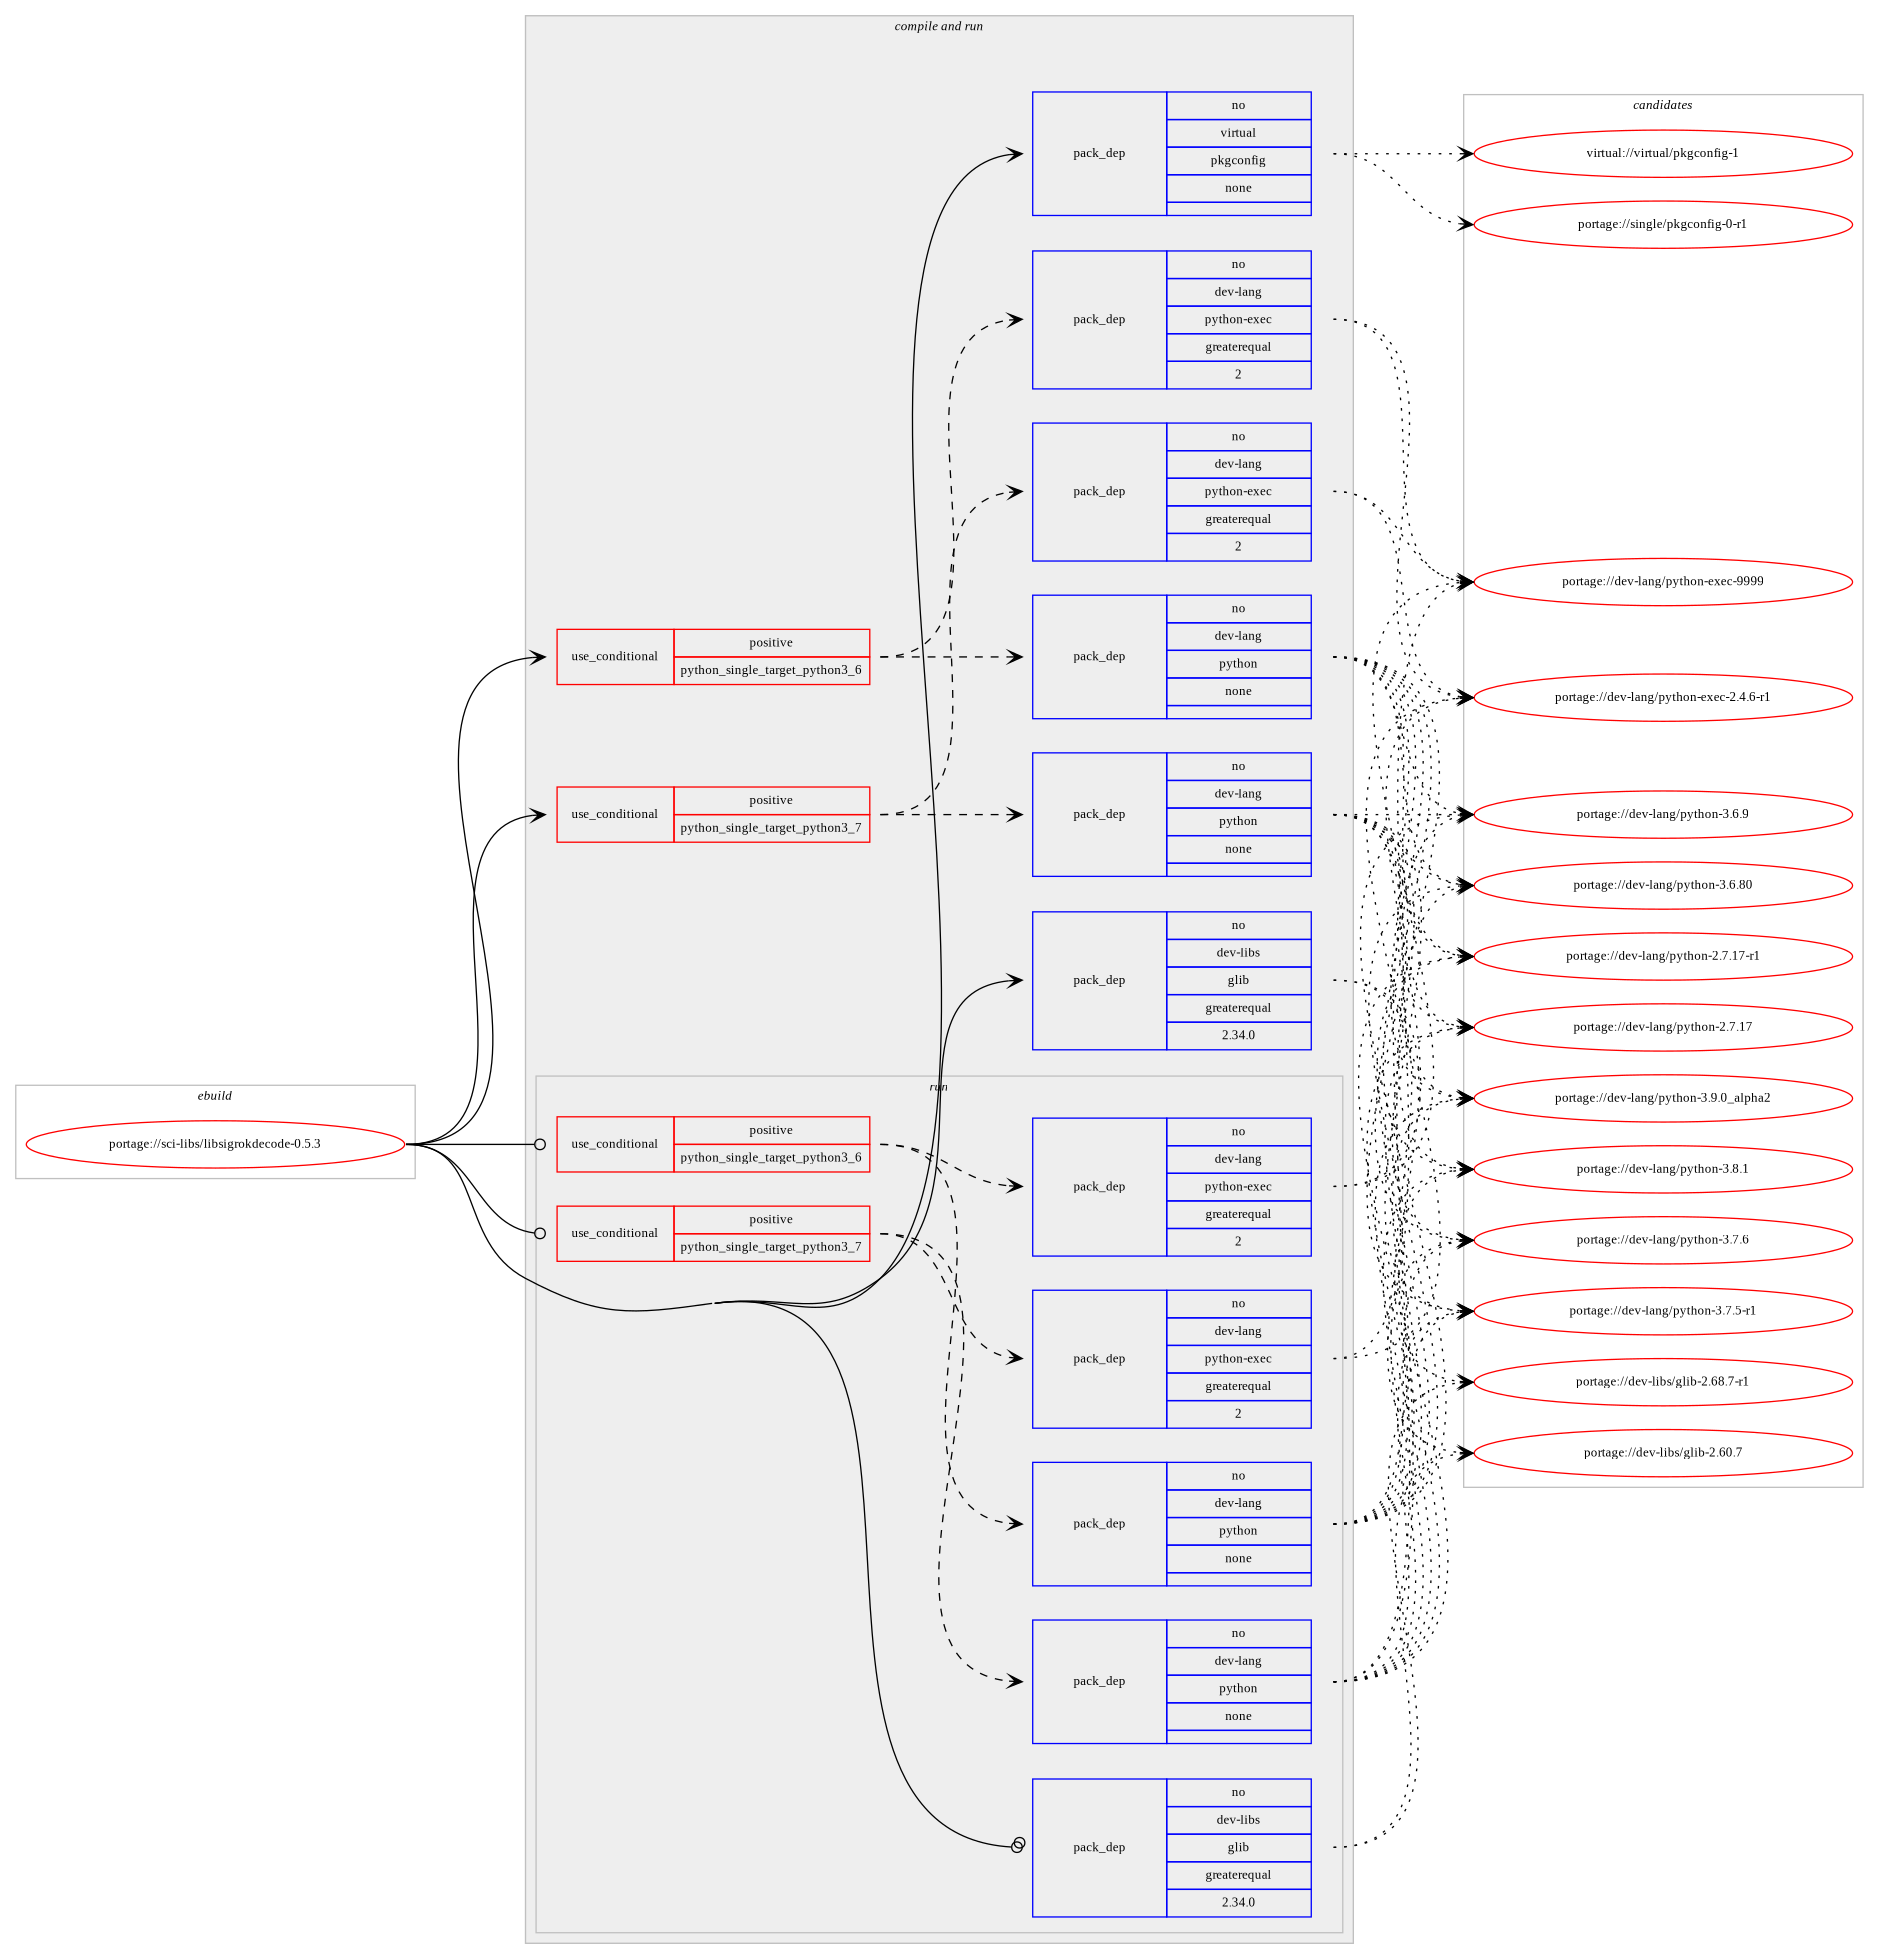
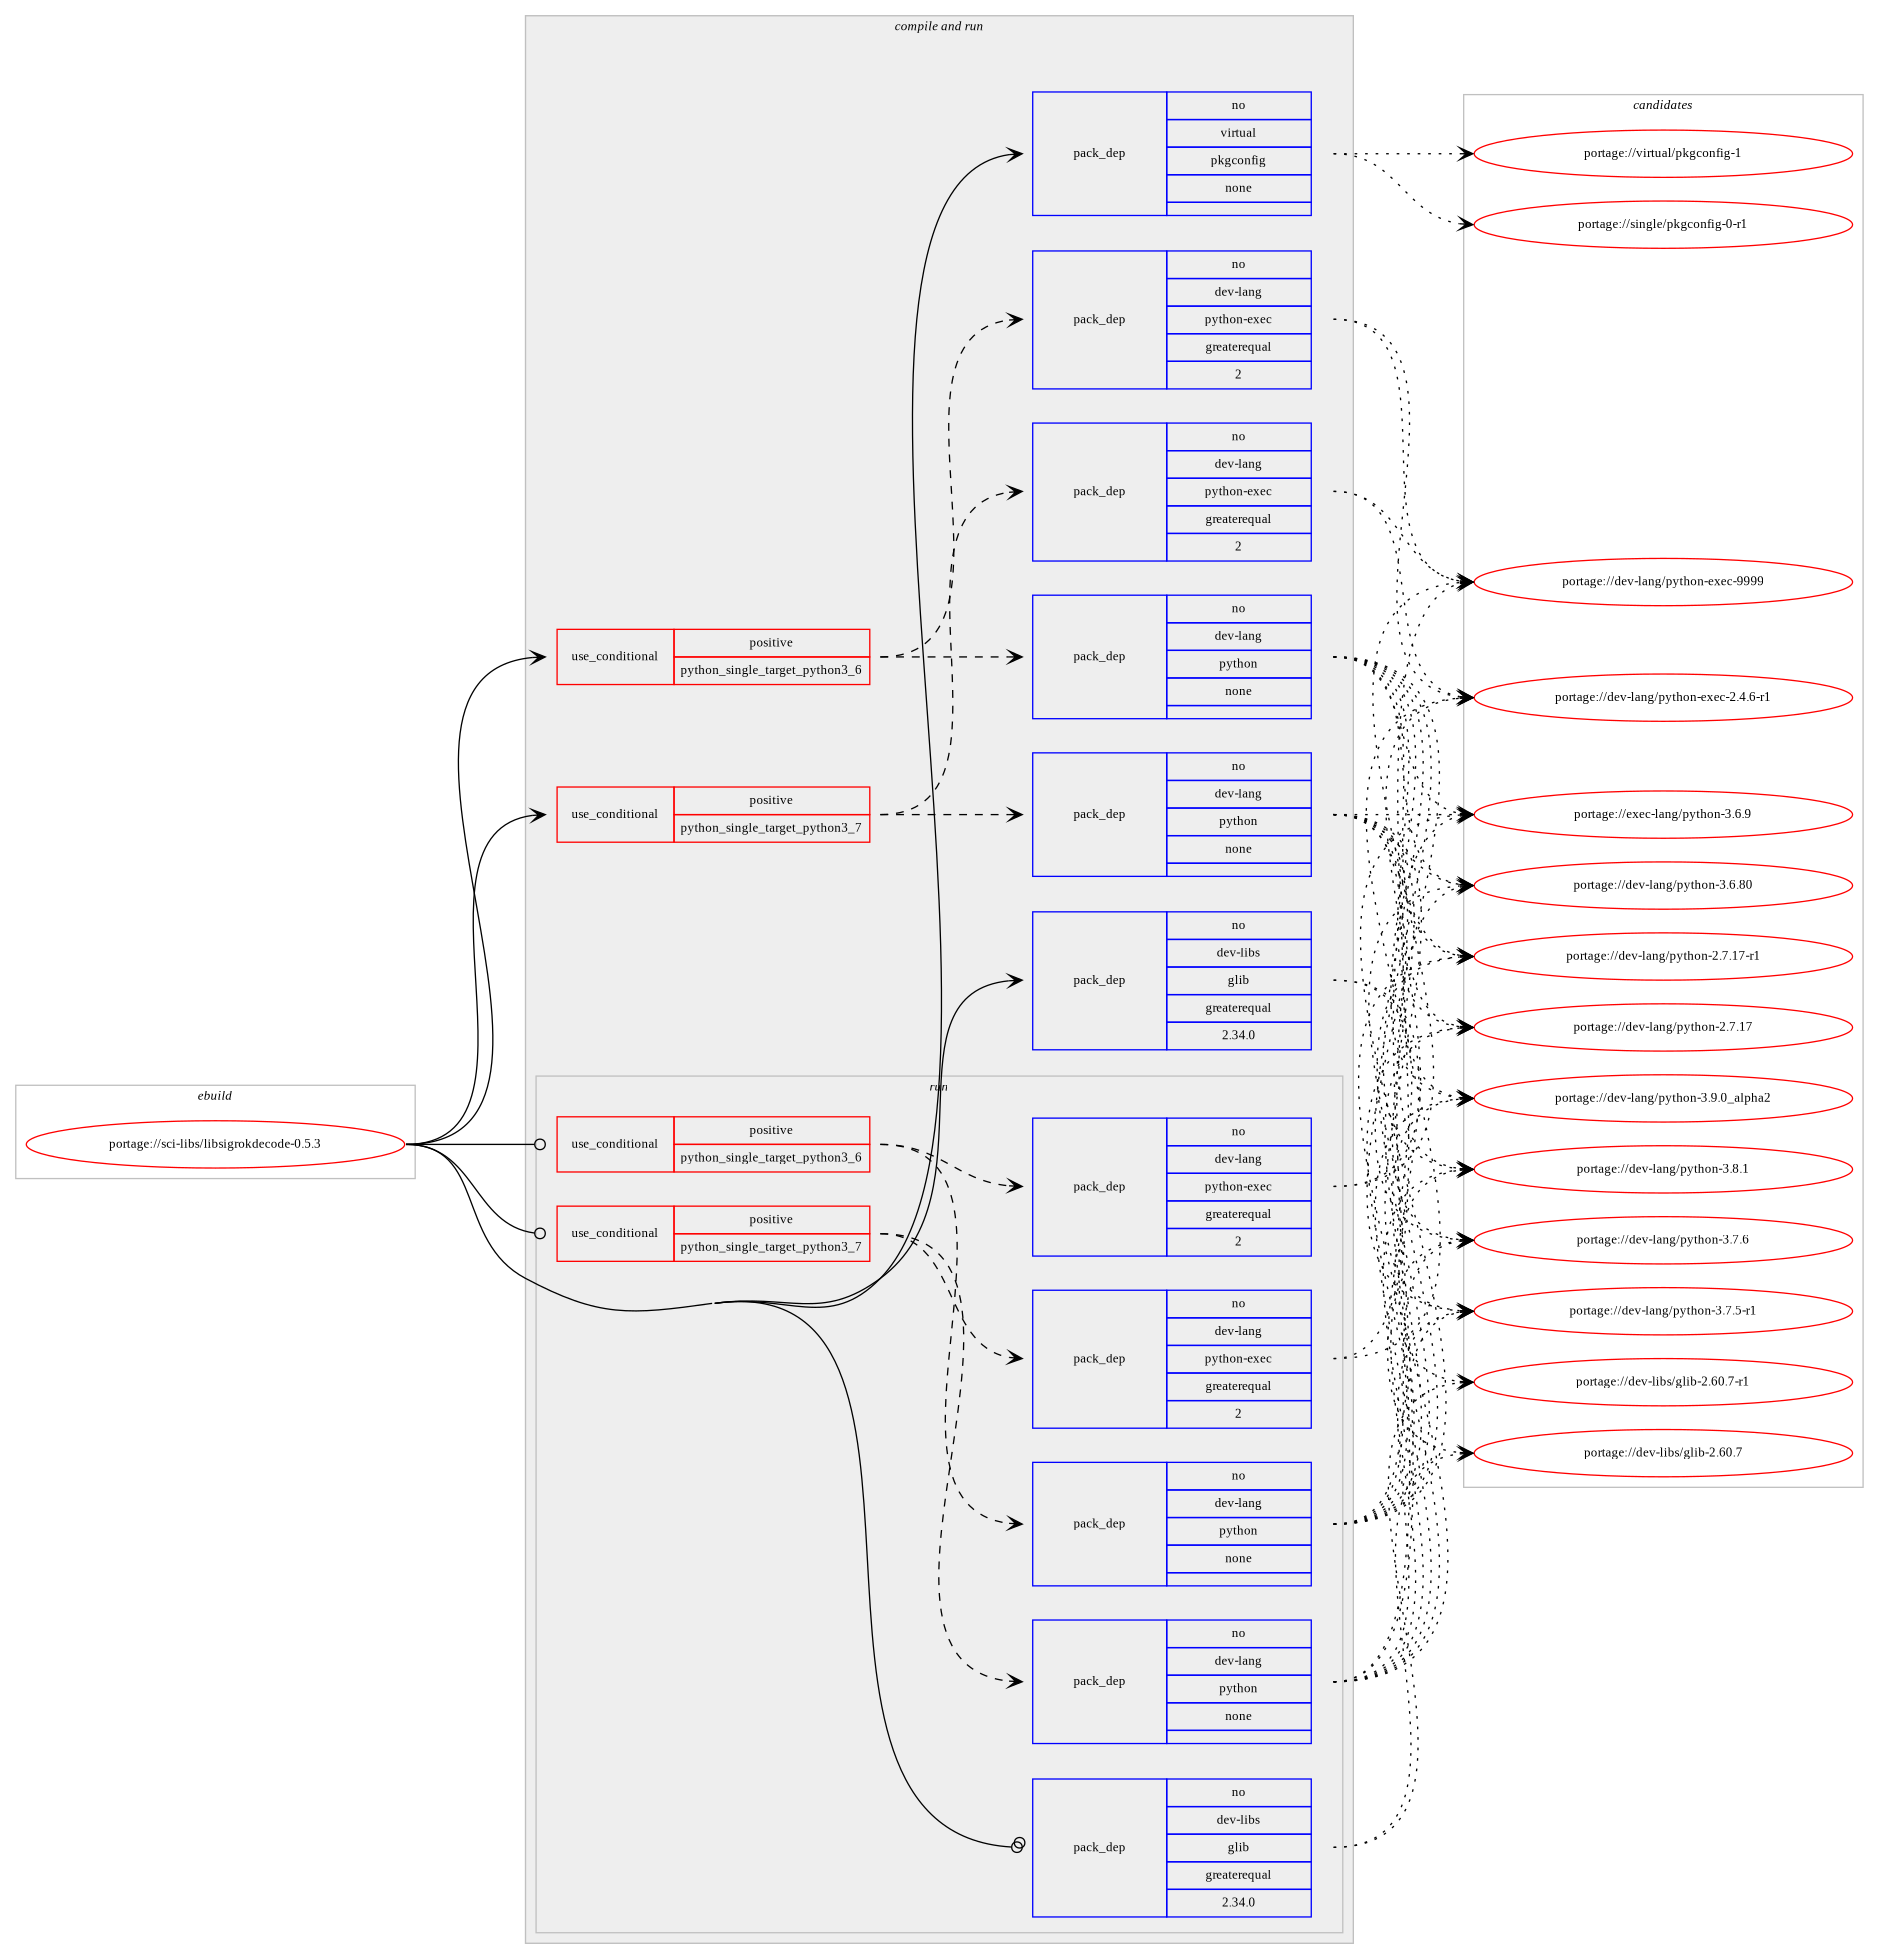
node "virtual://virtual/pkgconfig-1": label "virtual://virtual/pkgconfig-1" -> "portage://virtual/pkgconfig-1"
node "portage://dev-lang/python-3.6.9": label "portage://dev-lang/python-3.6.9" -> "portage://exec-lang/python-3.6.9"
node "portage://dev-libs/glib-2.68.7-r1": label "portage://dev-libs/glib-2.68.7-r1" -> "portage://dev-libs/glib-2.60.7-r1"
